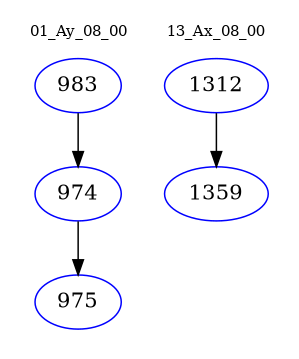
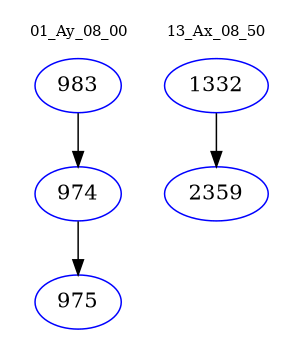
cluster "13_Ax_08_00": label "13_Ax_08_00" -> "13_Ax_08_50"
node "1312": label "1312" -> "1332"
node "1359": label "1359" -> "2359"
